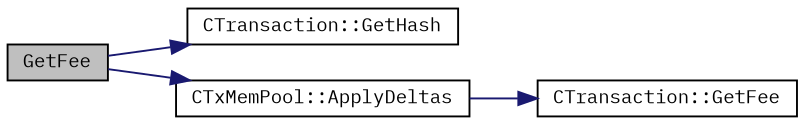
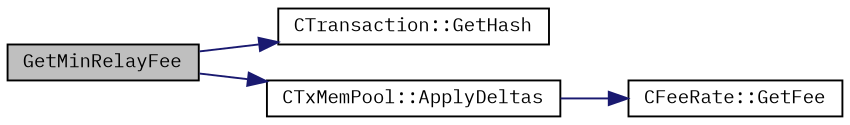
node "GetFee": label "GetFee" -> "GetMinRelayFee"
node "CTransaction::GetFee": label "CTransaction::GetFee" -> "CFeeRate::GetFee"
